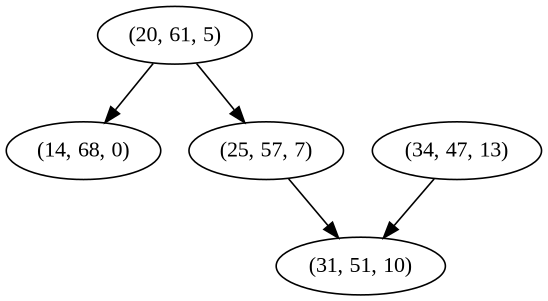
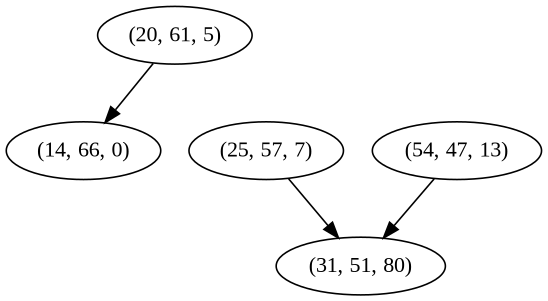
edge "(20, 61, 5)" -> "(25, 57, 7)": removed
node "(14, 68, 0)": label "(14, 68, 0)" -> "(14, 66, 0)"
node "(34, 47, 13)": label "(34, 47, 13)" -> "(54, 47, 13)"
node "(31, 51, 10)": label "(31, 51, 10)" -> "(31, 51, 80)"
